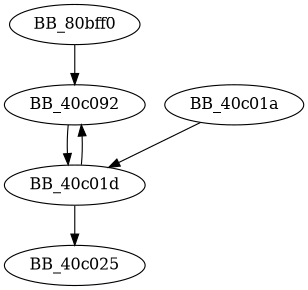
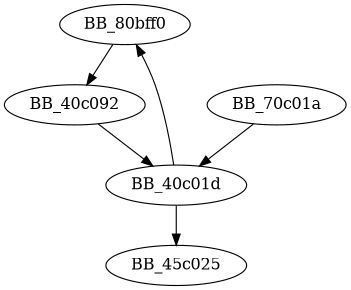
node "BB_40c01a": label "BB_40c01a" -> "BB_70c01a"
edge "BB_40c01d" -> "BB_40c092": now "BB_40c01d" -> "BB_80bff0"
node "BB_40c025": label "BB_40c025" -> "BB_45c025"
